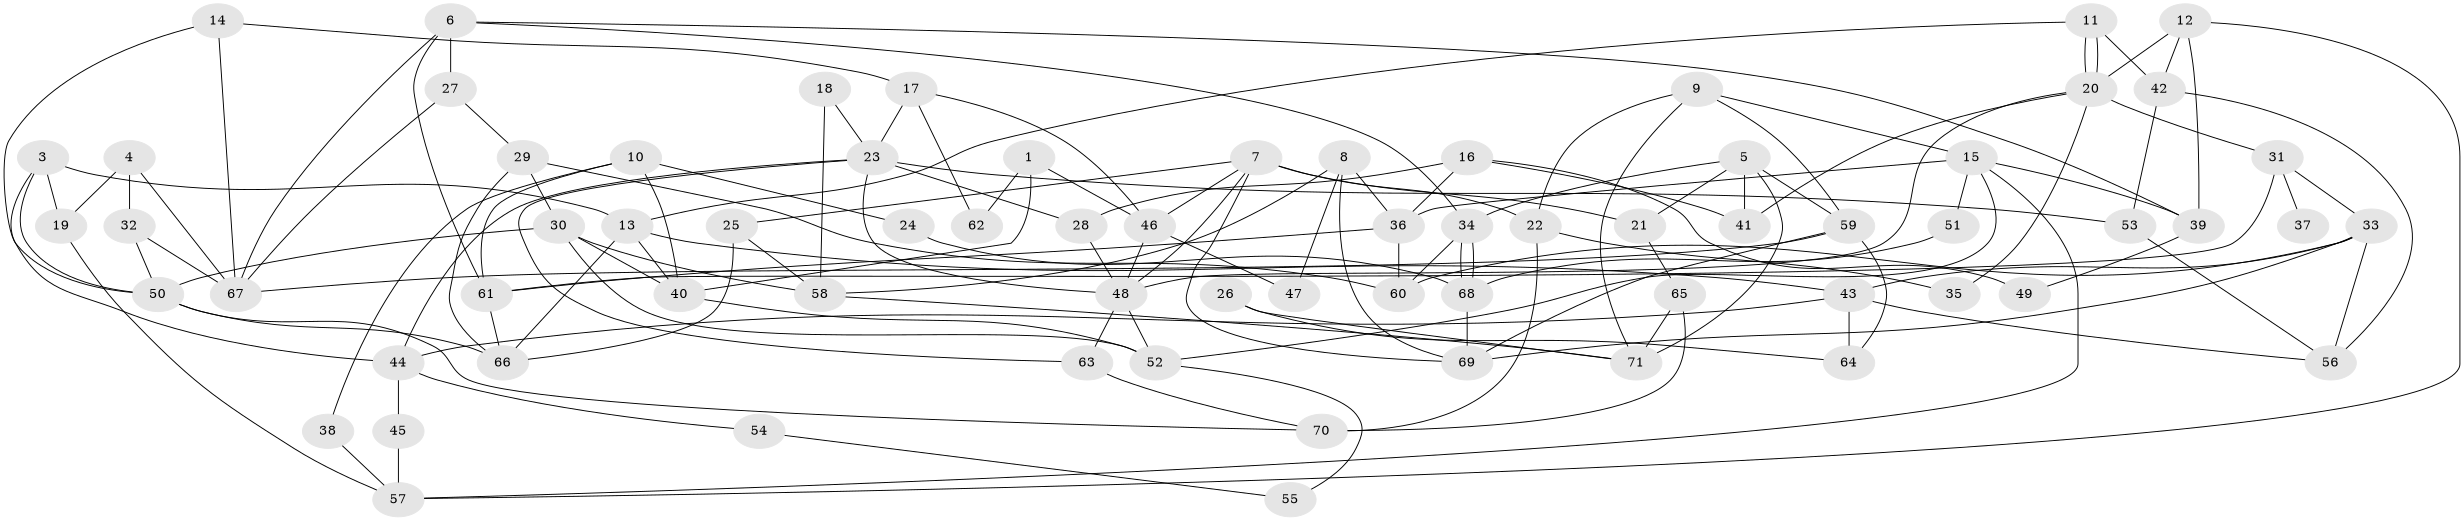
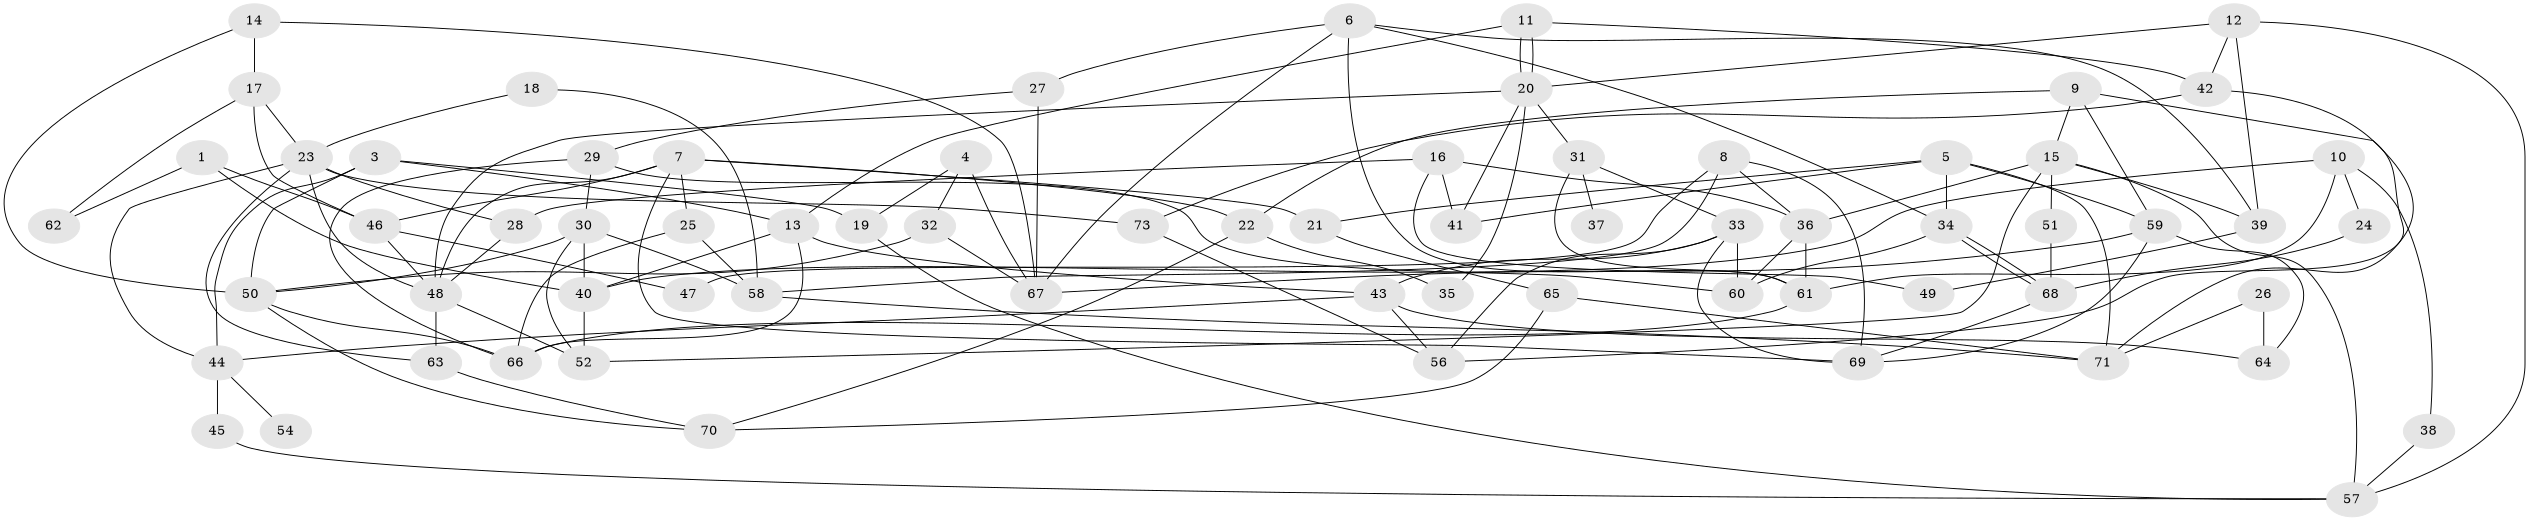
node "53": label "53" -> "73"
node "55": removed
